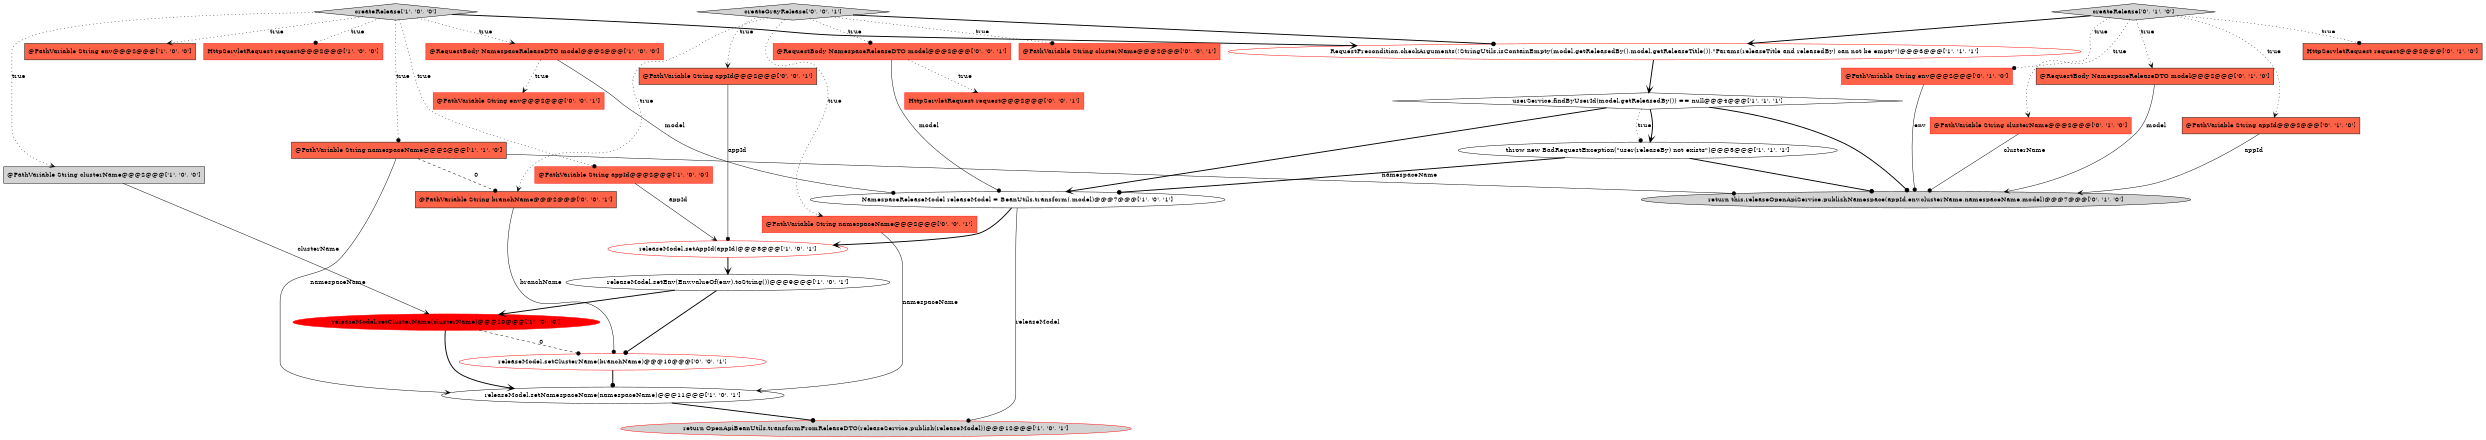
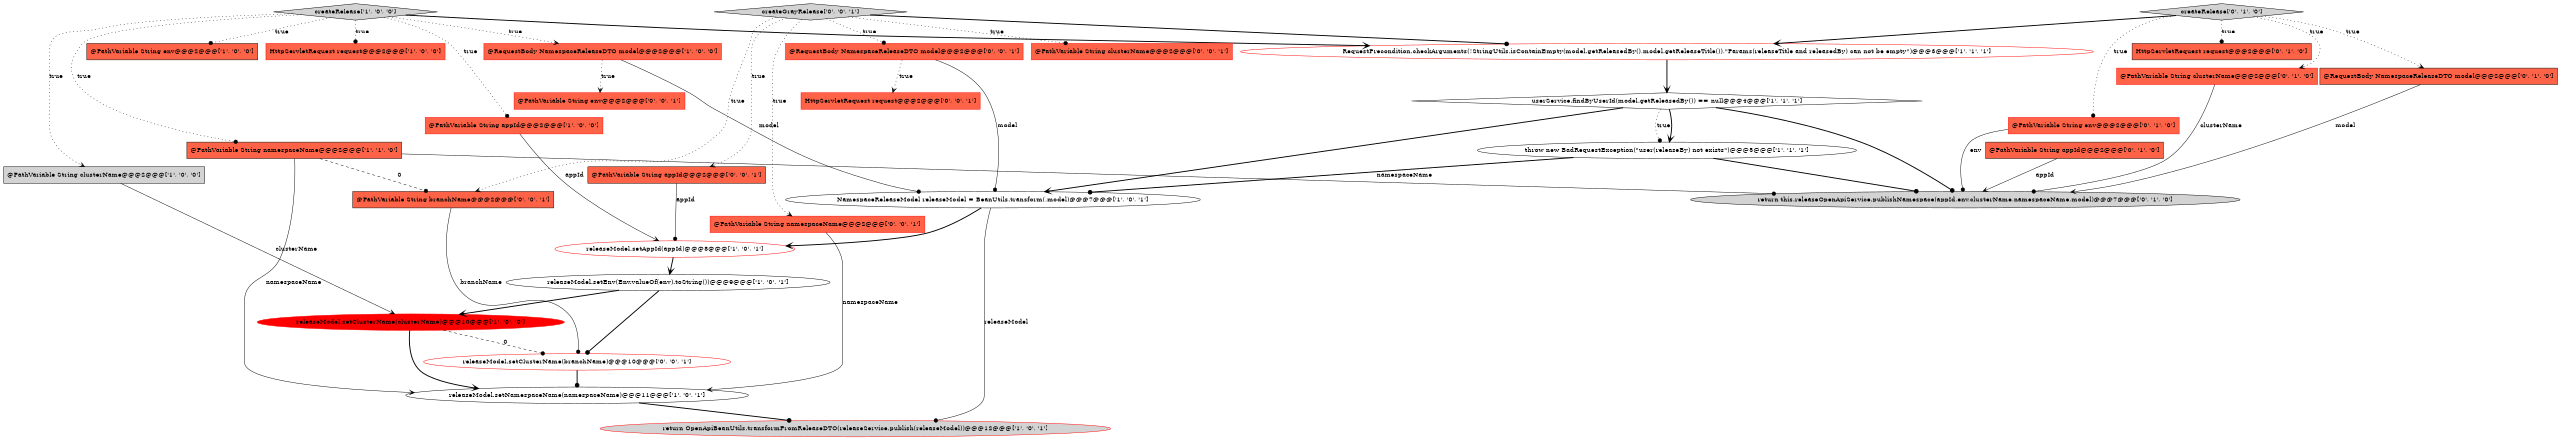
edge "createRelease['1', '0', '0']" -> "@PathVariable String env@@@2@@@['1', '0', '0']": arrowhead vee -> dot
edge "createRelease['0', '1', '0']" -> "@PathVariable String appId@@@2@@@['0', '1', '0']": removed, label "true"
